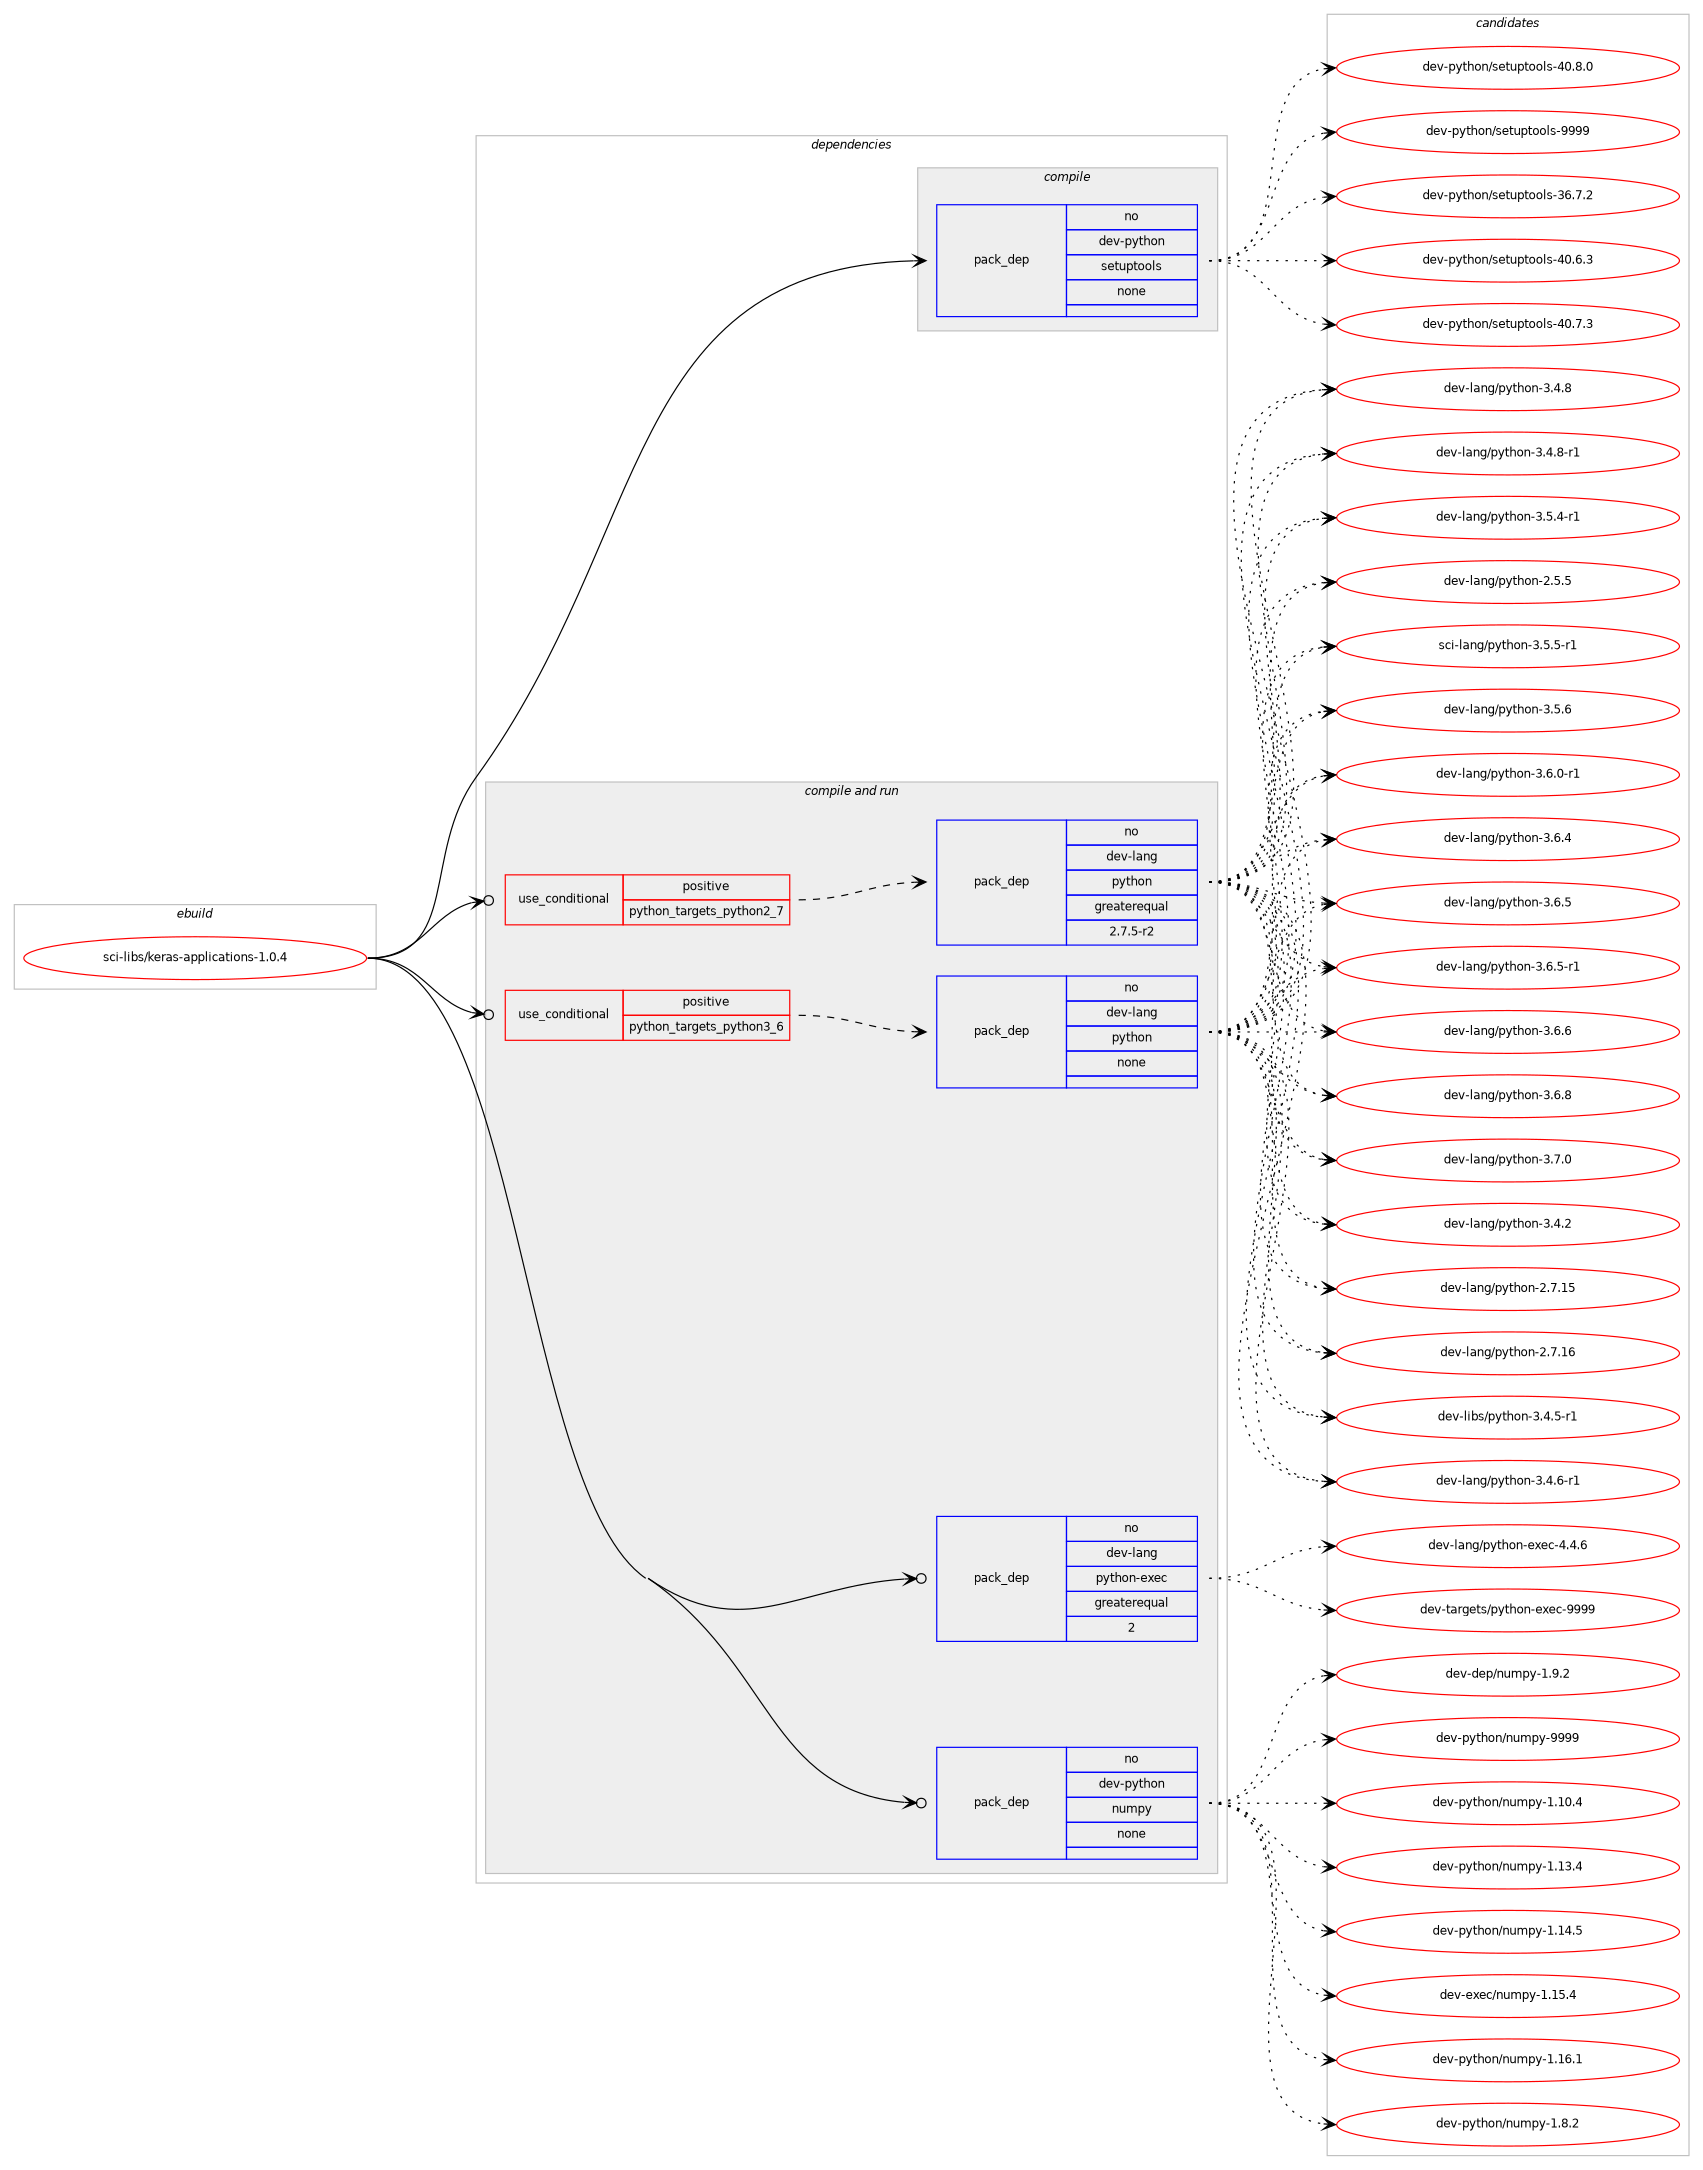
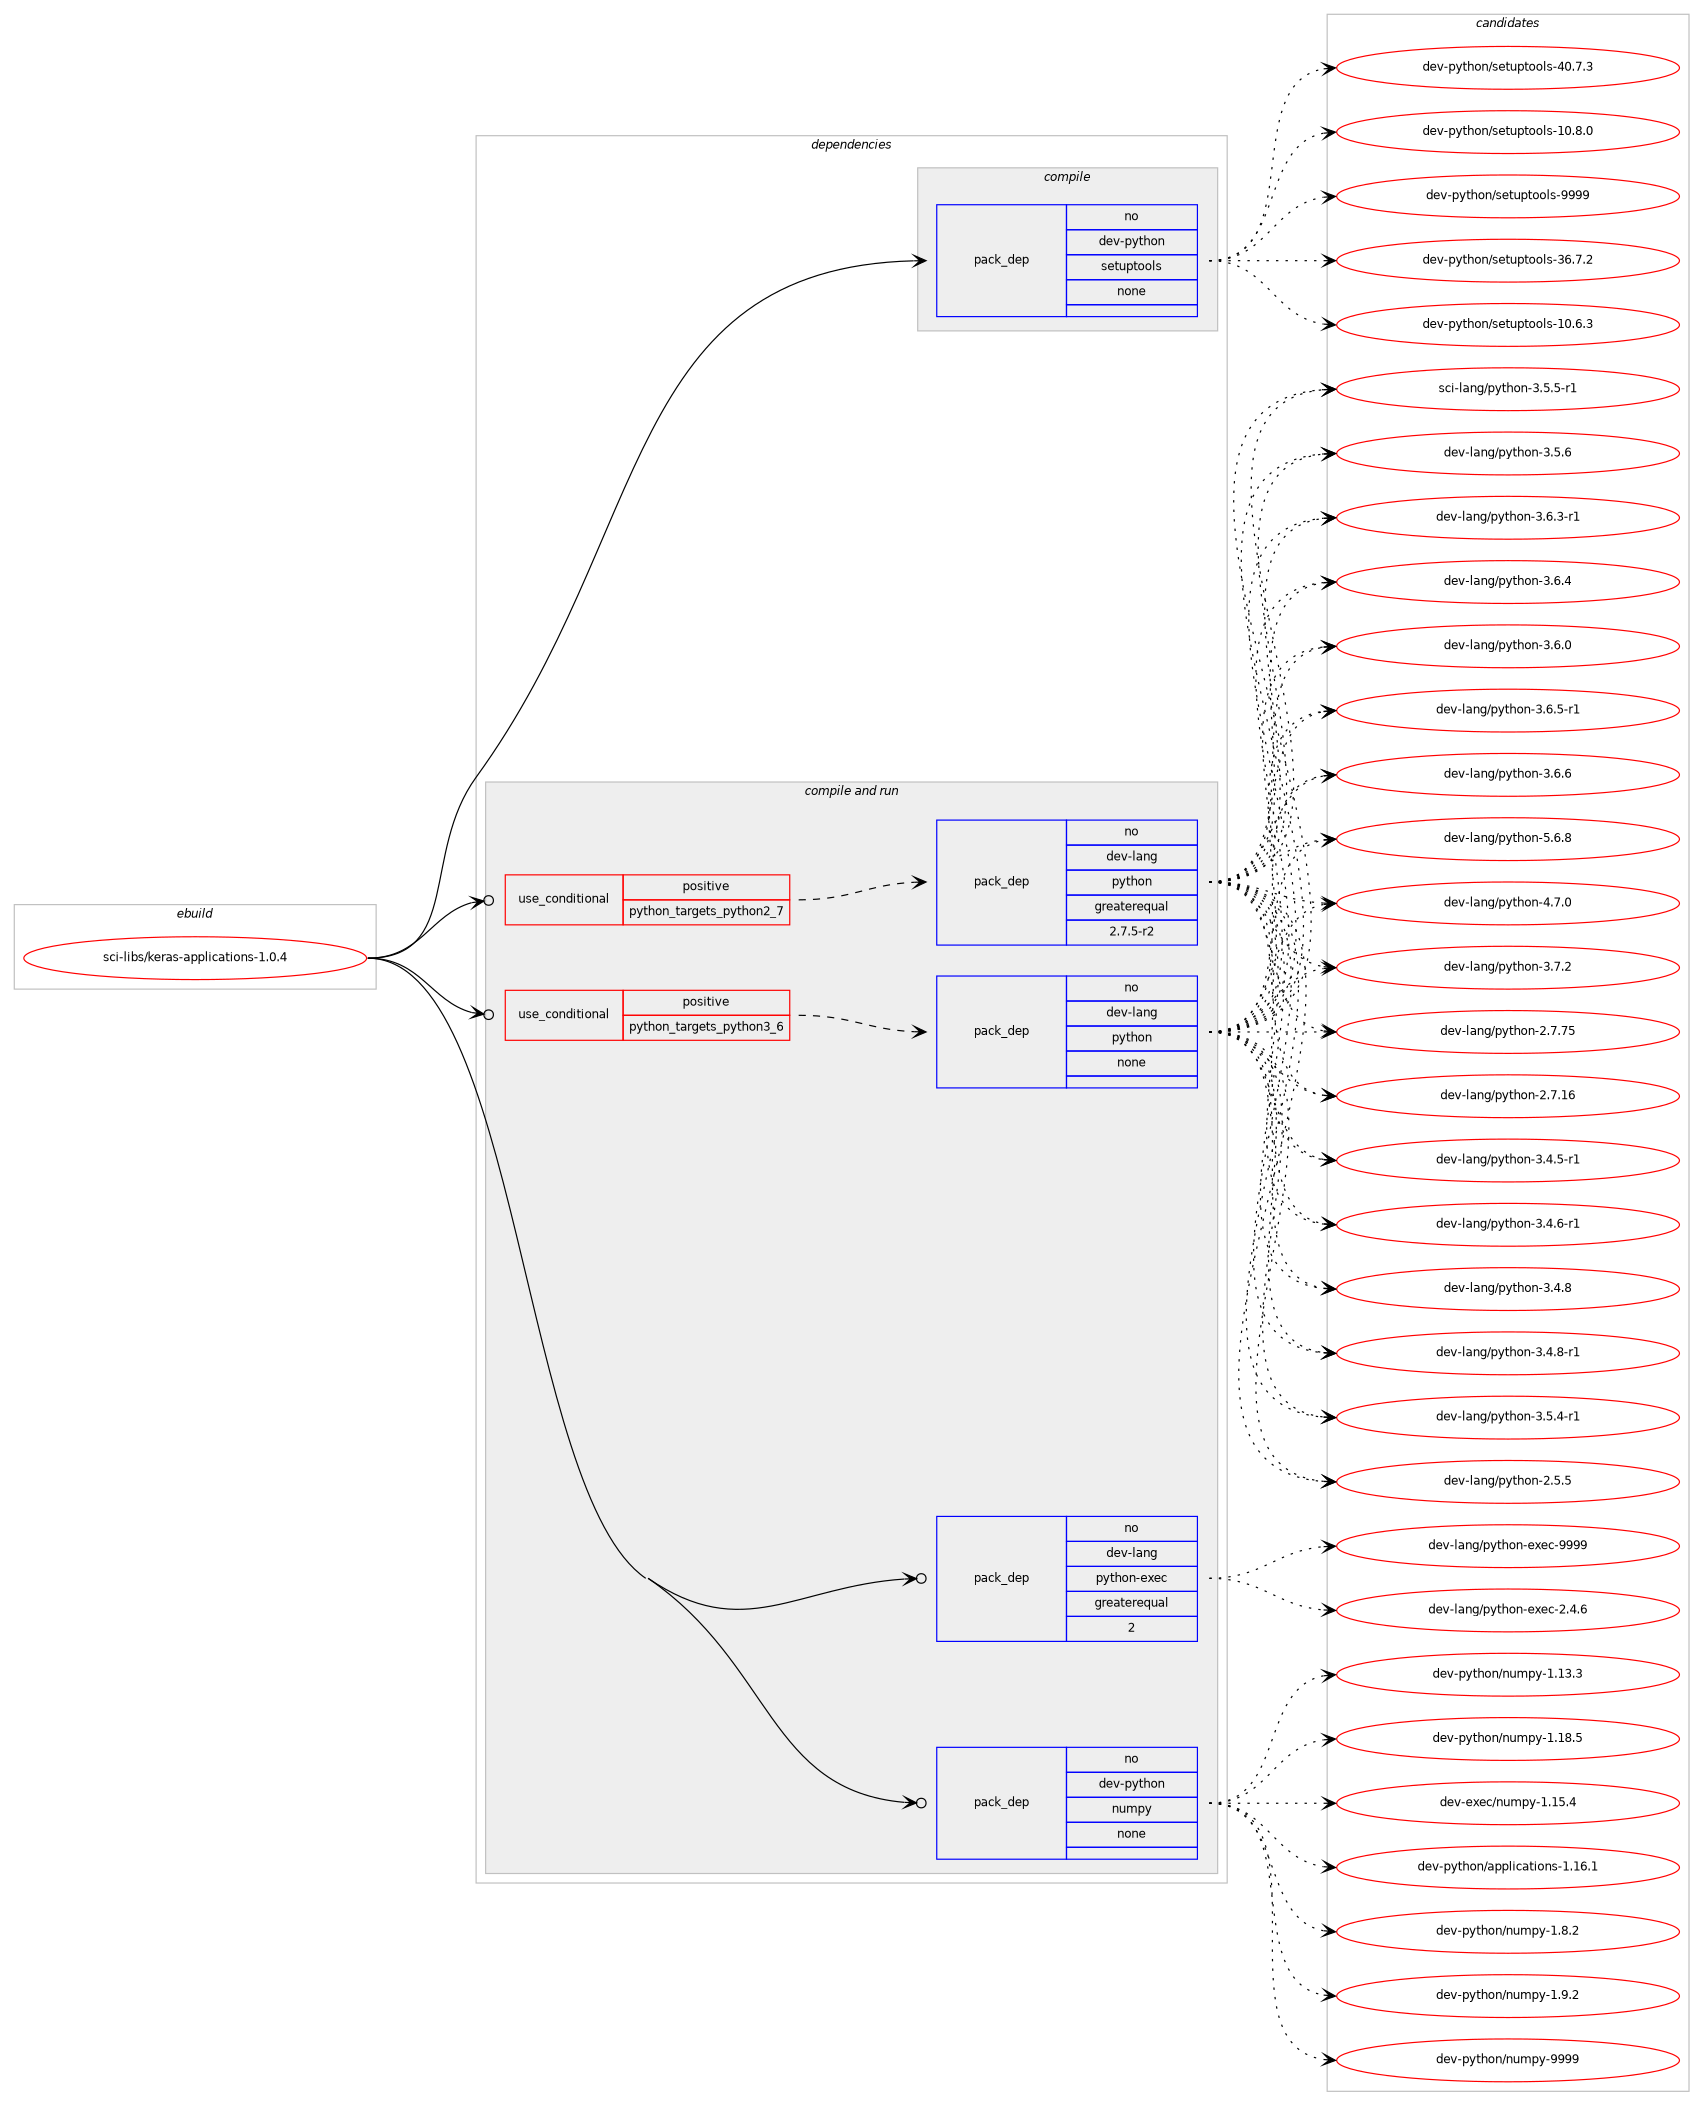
node "dev-python/setuptools-40.8.0": label "dev-python/setuptools-40.8.0" -> "dev-python/setuptools-10.8.0"
node "dev-python/setuptools-40.6.3": label "dev-python/setuptools-40.6.3" -> "dev-python/setuptools-10.6.3"
node "dev-lang/python-3.6.0-r1": label "dev-lang/python-3.6.0-r1" -> "dev-lang/python-3.6.3-r1"
node "dev-lang/python-3.6.5": label "dev-lang/python-3.6.5" -> "dev-lang/python-3.6.0"
node "dev-lang/python-3.6.8": label "dev-lang/python-3.6.8" -> "dev-lang/python-5.6.8"
node "dev-lang/python-3.7.0": label "dev-lang/python-3.7.0" -> "dev-lang/python-4.7.0"
node "dev-lang/python-3.4.2": label "dev-lang/python-3.4.2" -> "dev-lang/python-3.7.2"
node "dev-lang/python-2.7.15": label "dev-lang/python-2.7.15" -> "dev-lang/python-2.7.75"
node "dev-libs/python-3.4.5-r1": label "dev-libs/python-3.4.5-r1" -> "dev-lang/python-3.4.5-r1"
node "dev-lang/python-exec-4.4.6": label "dev-lang/python-exec-4.4.6" -> "dev-lang/python-exec-2.4.6"
node "dev-targets/python-exec-9999": label "dev-targets/python-exec-9999" -> "dev-lang/python-exec-9999"
node "dev-dep/numpy-1.9.2": label "dev-dep/numpy-1.9.2" -> "dev-python/numpy-1.9.2"
node "dev-python/numpy-1.10.4": removed
node "dev-python/numpy-1.13.4": label "dev-python/numpy-1.13.4" -> "dev-python/numpy-1.13.3"
node "dev-python/numpy-1.14.5": label "dev-python/numpy-1.14.5" -> "dev-python/numpy-1.18.5"
node "dev-python/numpy-1.16.1": label "dev-python/numpy-1.16.1" -> "dev-python/applications-1.16.1"
